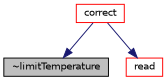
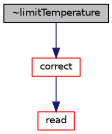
edge "correct" -> "~limitTemperature": reversed
